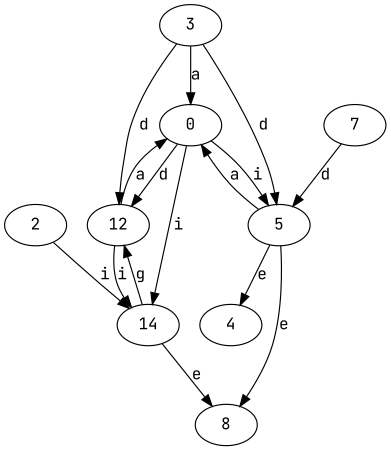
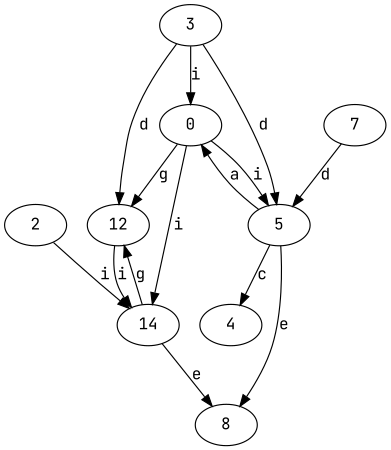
edge "3" -> "0": label "a" -> "i"
edge "12" -> "0": removed, label "a"
edge "0" -> "12": label "d" -> "g"
edge "5" -> "4": label "e" -> "c"
